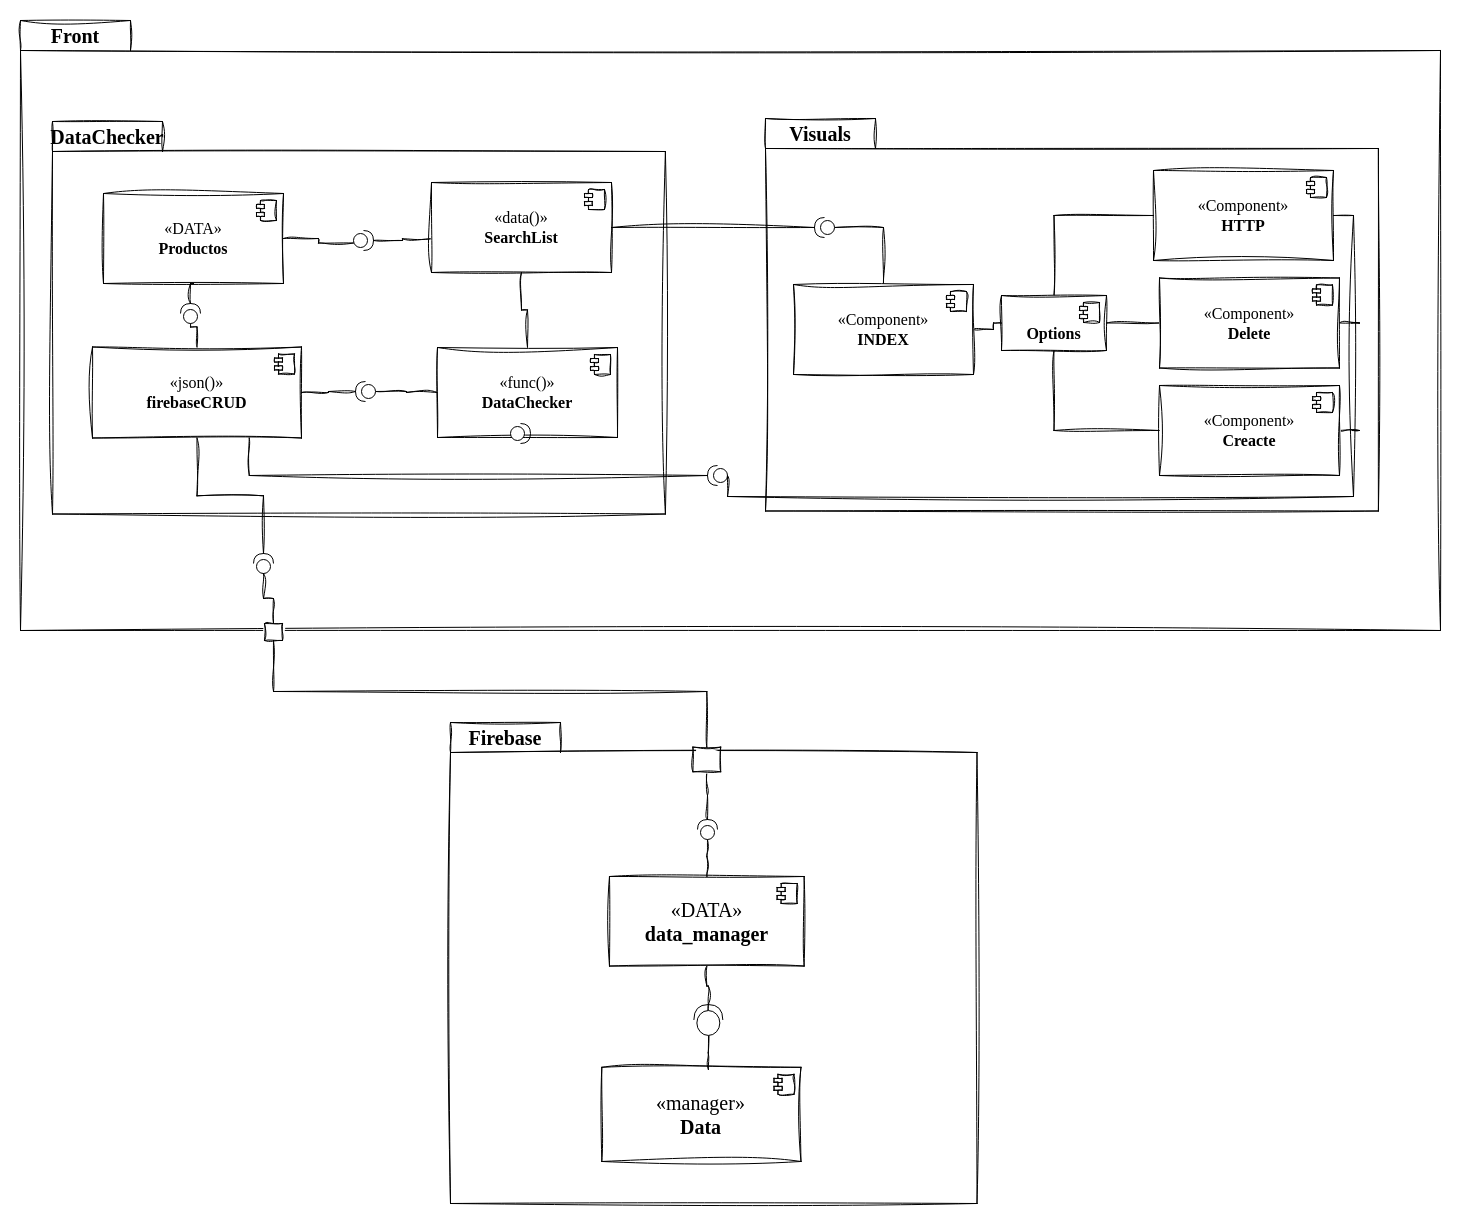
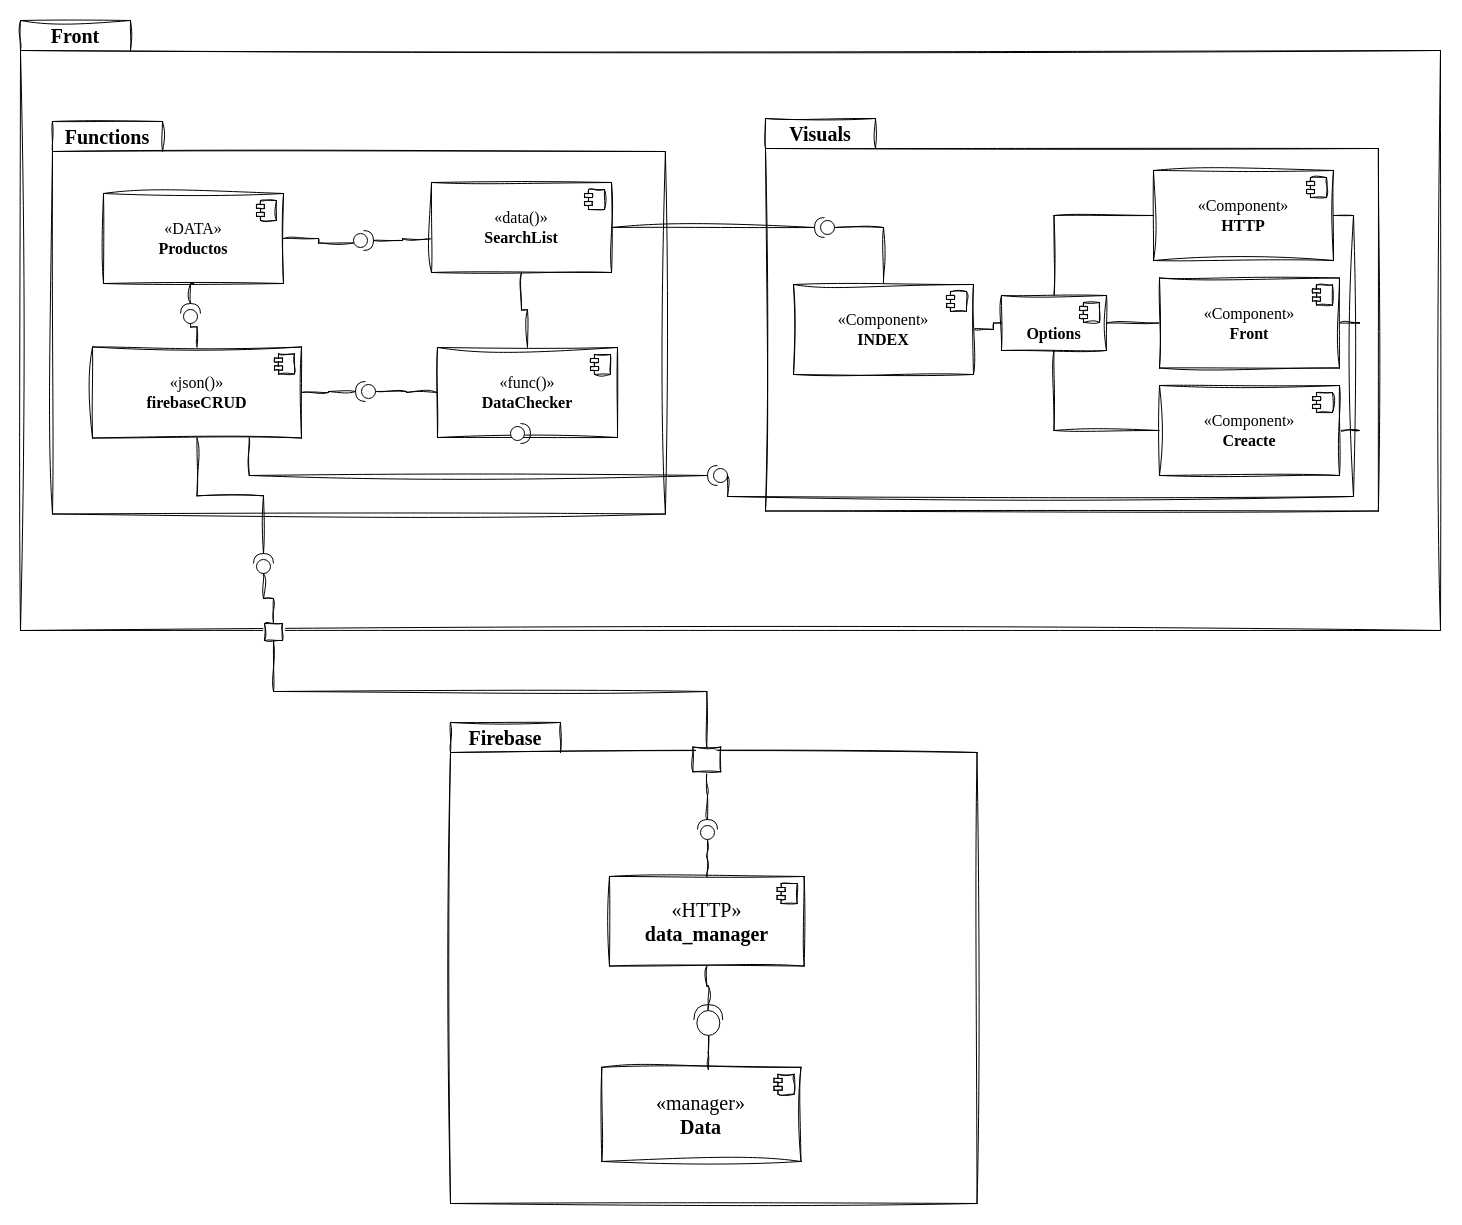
node "DataChecker": label "DataChecker" -> "Functions"
node "«Component» Delete": label "«Component» Delete" -> "«Component» Front"
node "«DATA» data_manager": label "«DATA» data_manager" -> "«HTTP» data_manager"
